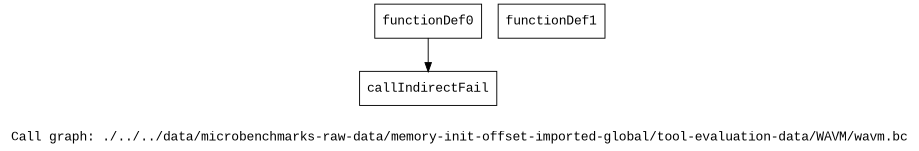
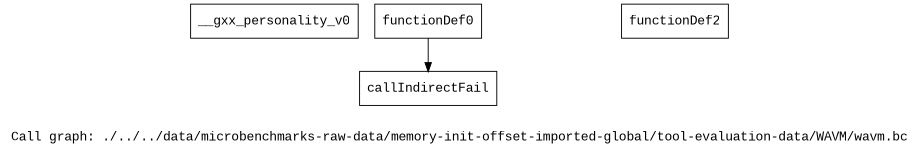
node "__gxx_personality_v0": added
node "functionDef1": removed
node "functionDef2": added
